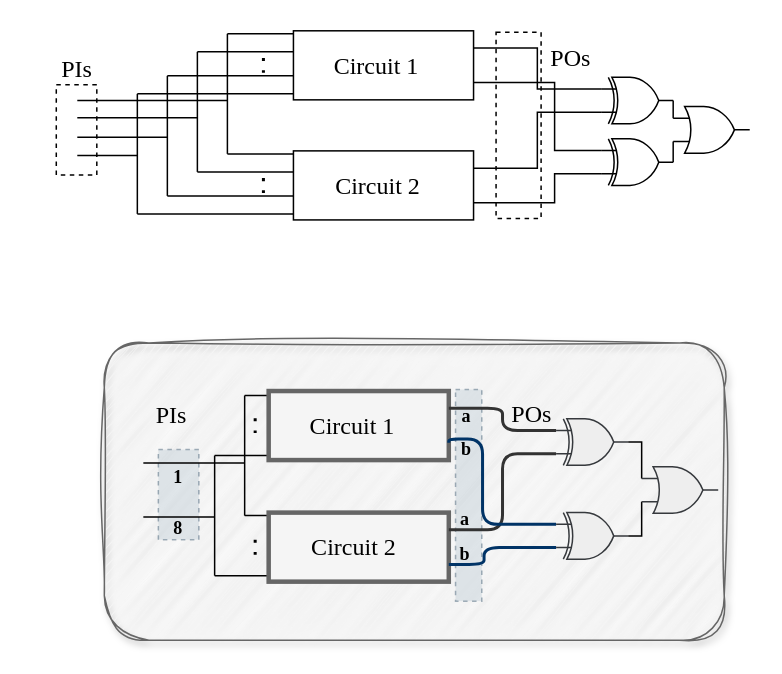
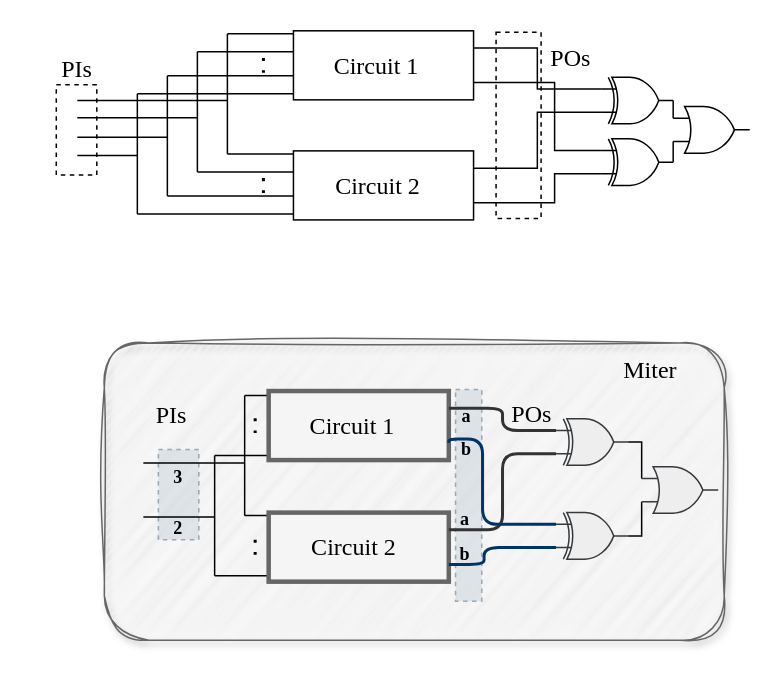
node "Miter": added
node "1": label "1" -> "3"
node "8": label "8" -> "2"
